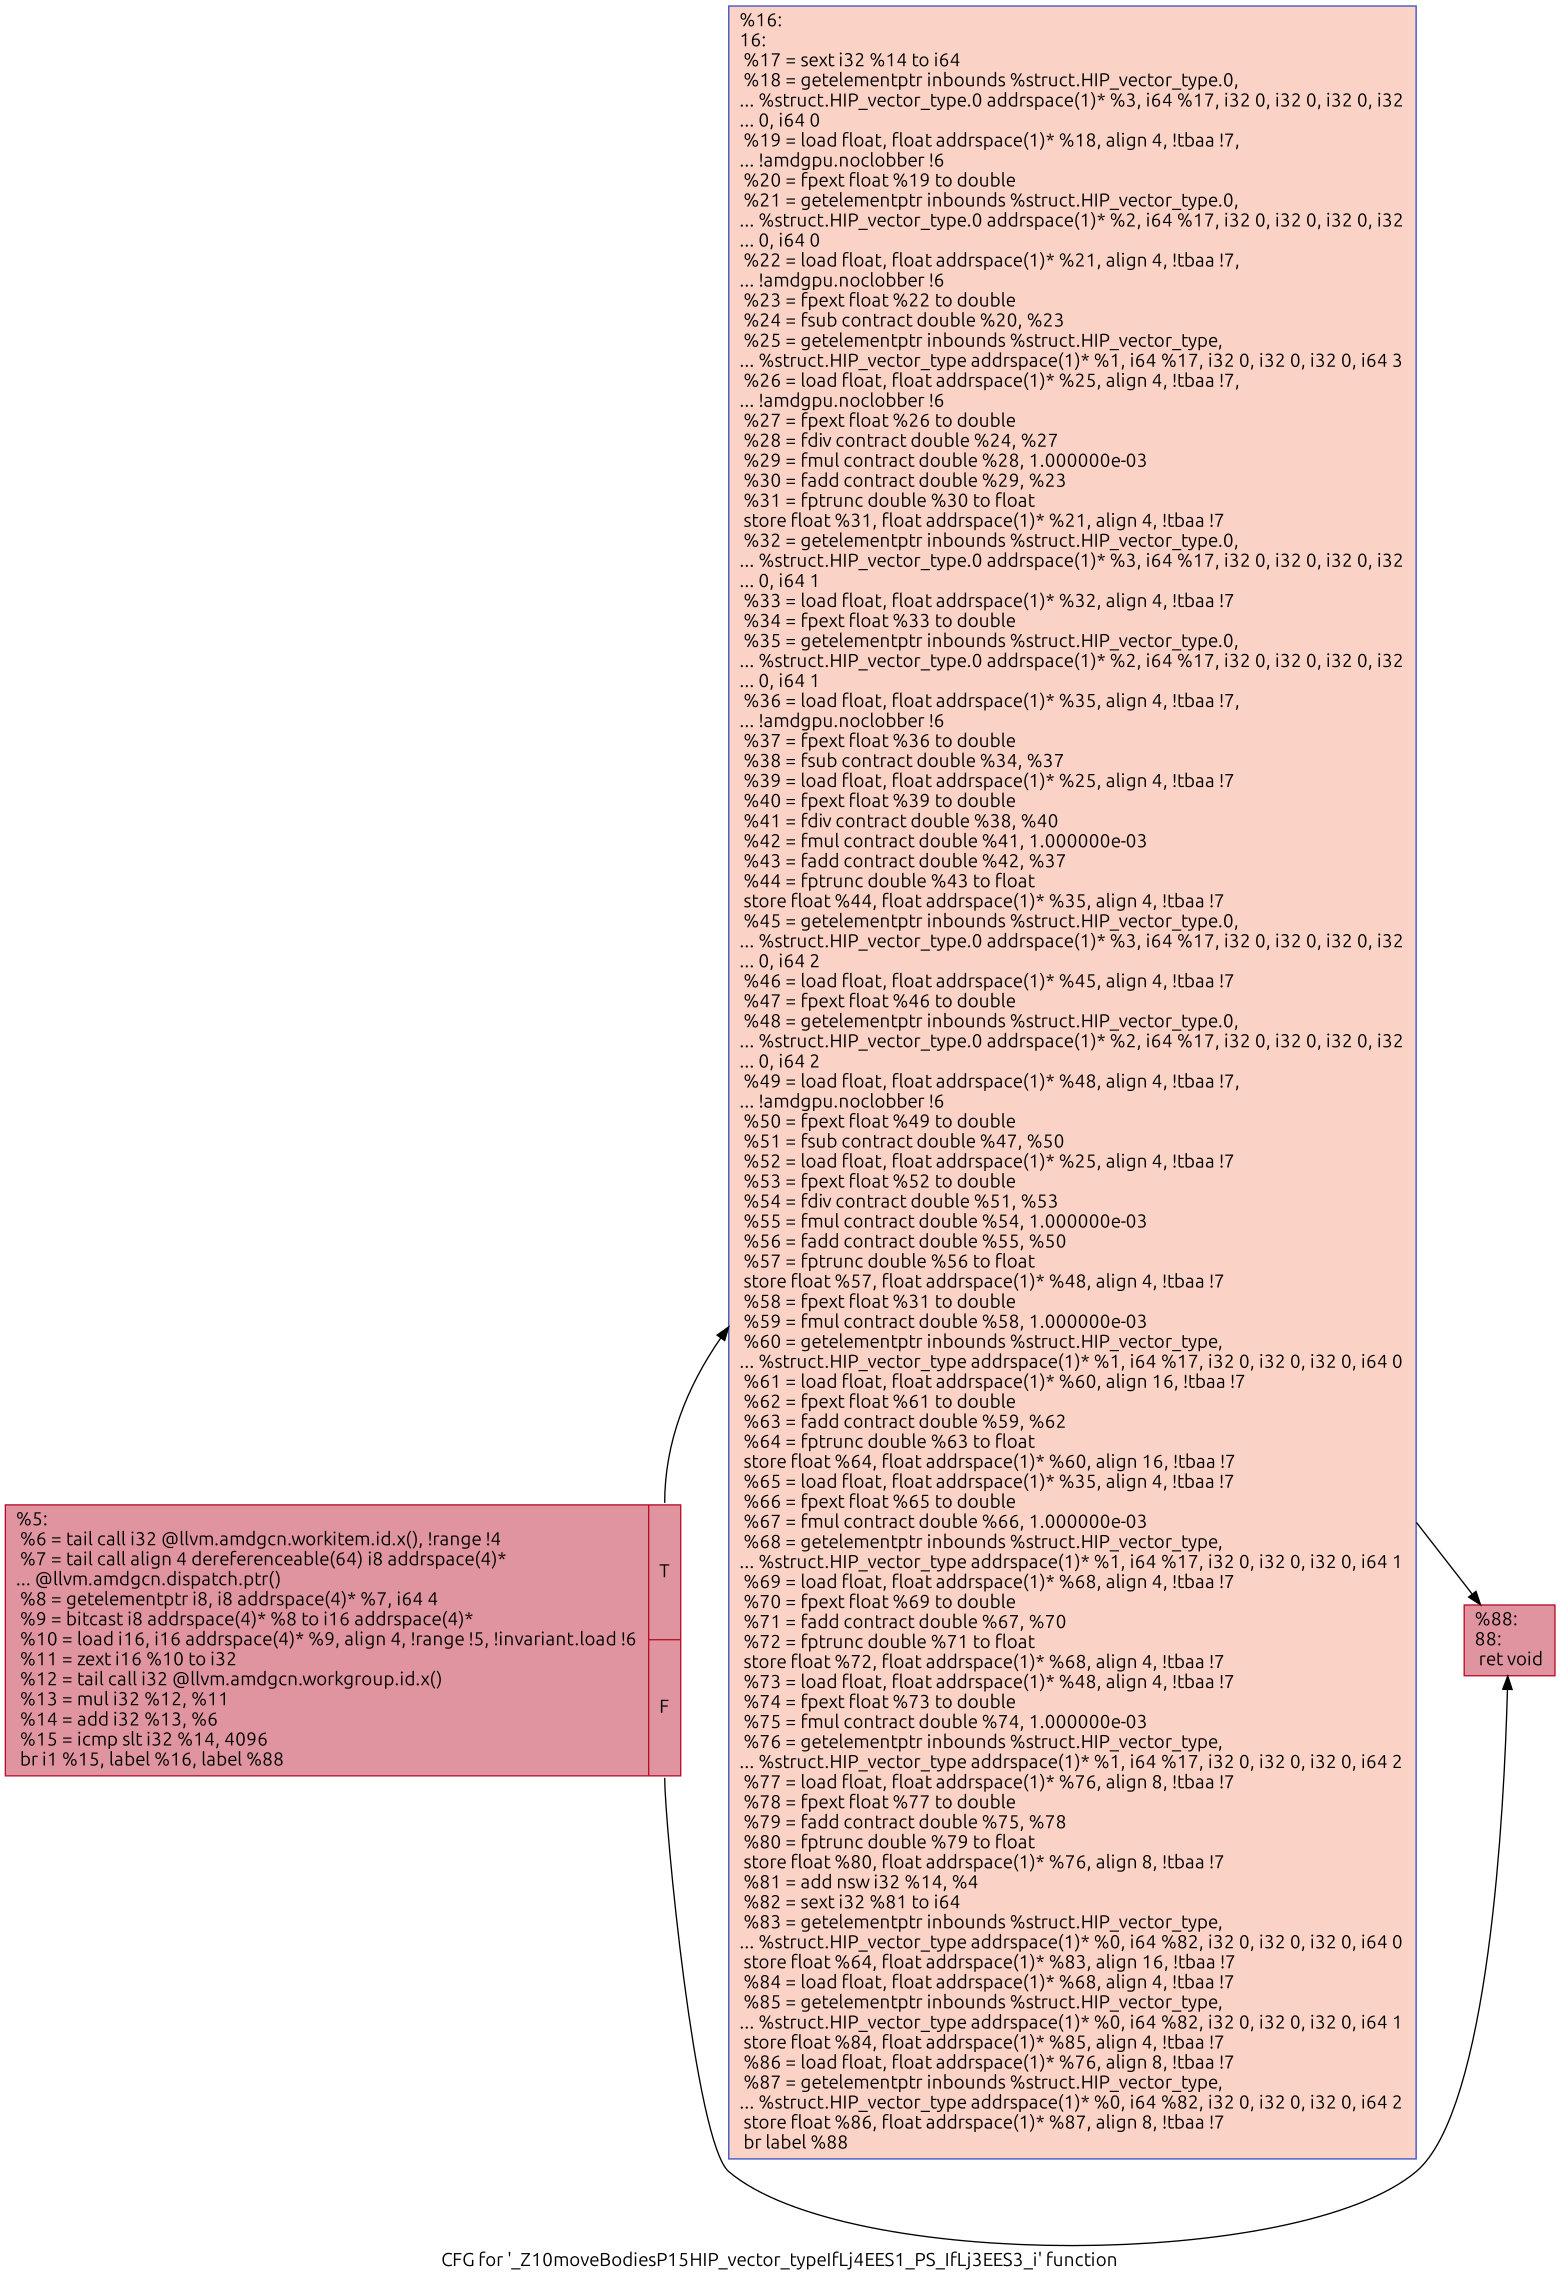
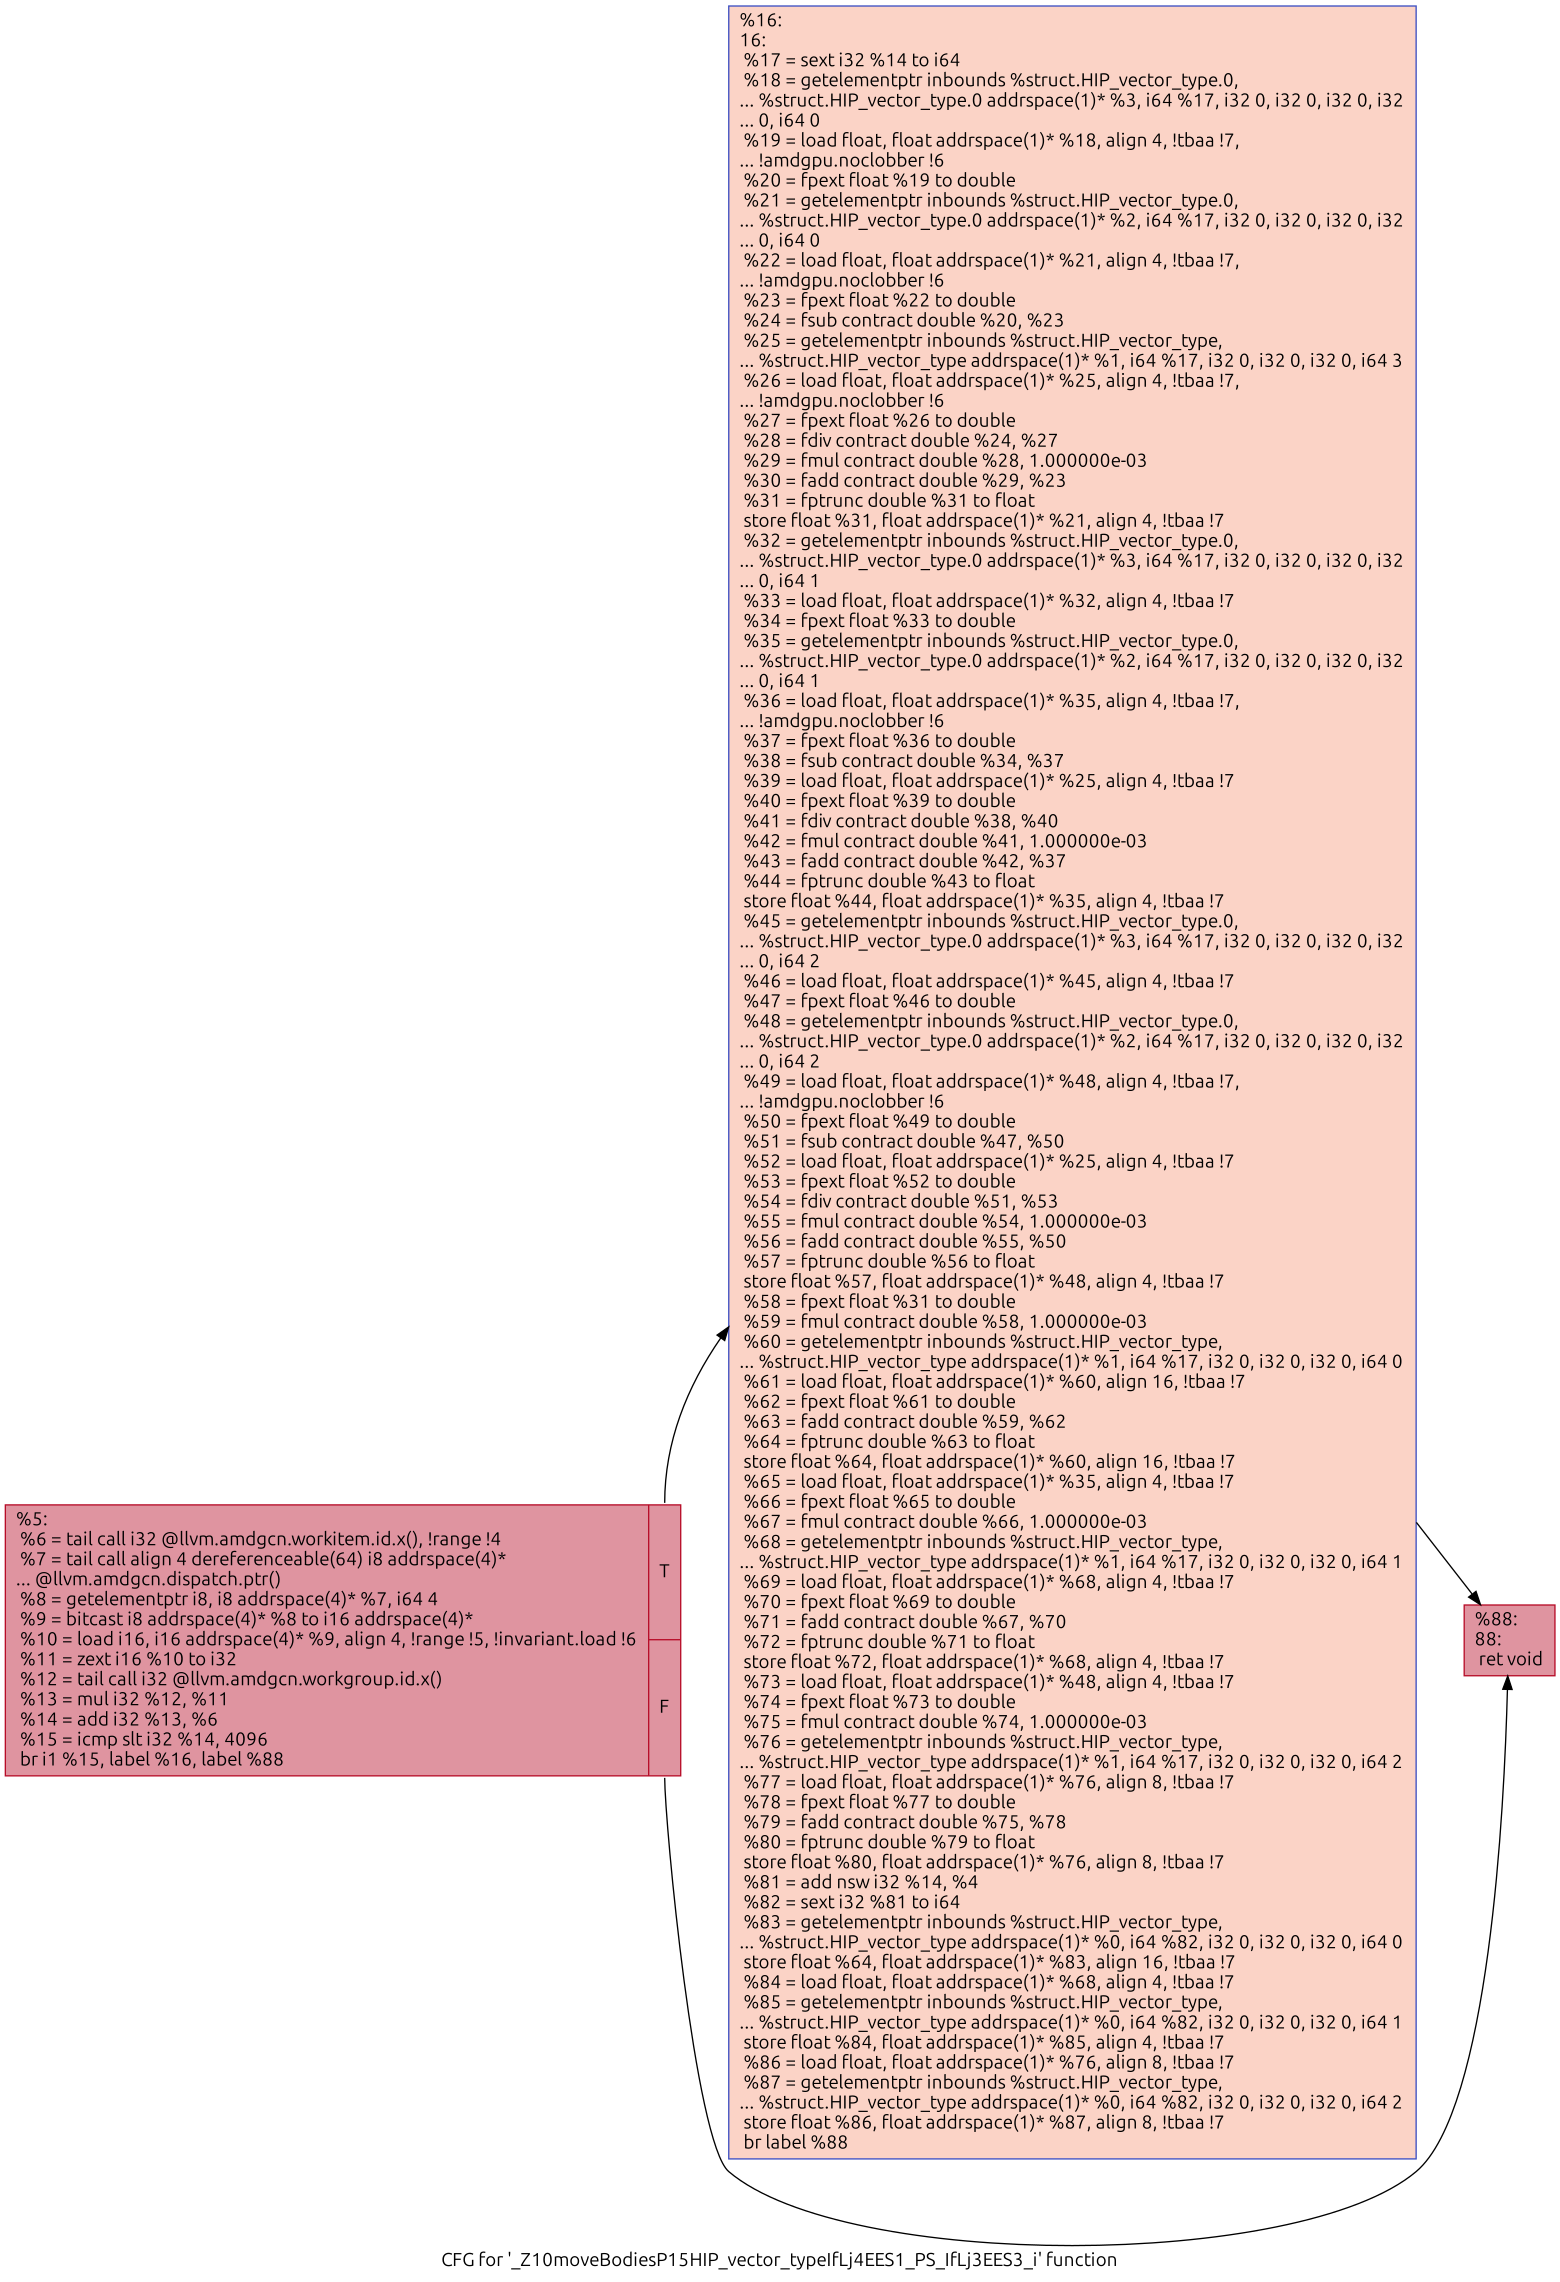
node "%16:": text "%31 = fptrunc double %30 to float" -> "%31 = fptrunc double %31 to float"
